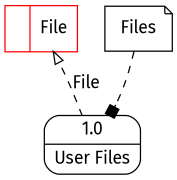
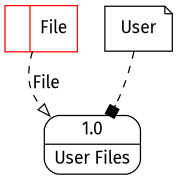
node "Files": label "Files" -> "User"
edge "1.0" -> "File": reversed
